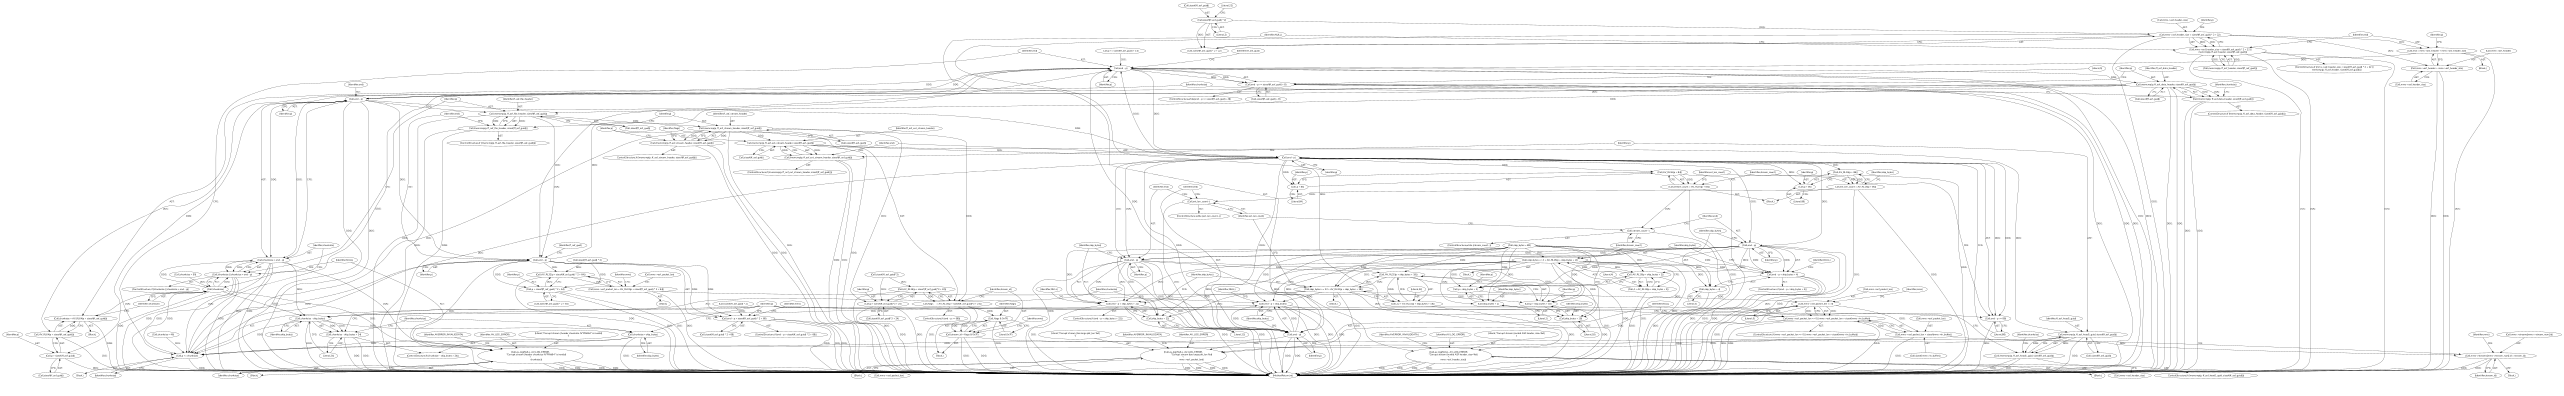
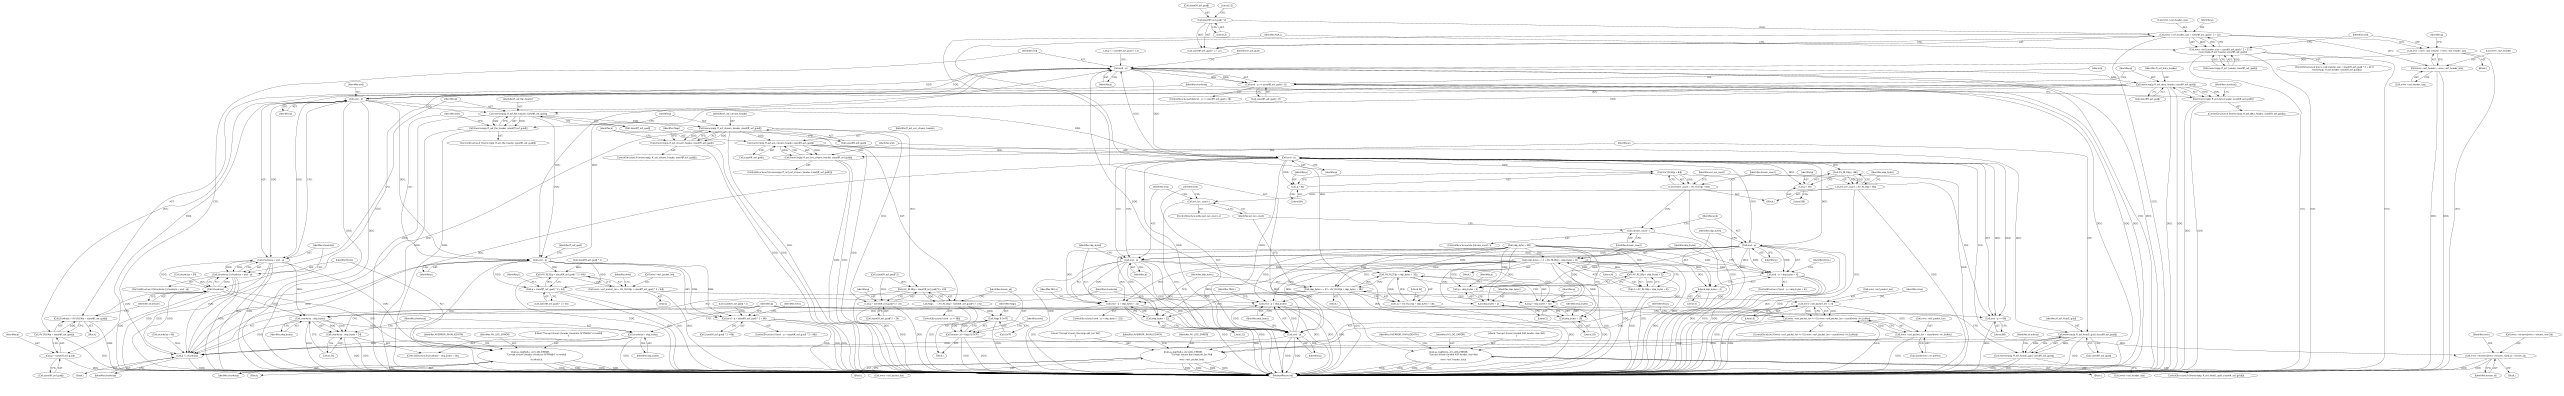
edge "(Call,memcmp(p, ff_asf_stream_header, sizeof(ff_asf_guid)))" -> "(Call,flags     = AV_RL16(p + sizeof(ff_asf_guid)*3 + 24))": now "(Call,memcmp(p, ff_asf_stream_header, sizeof(ff_asf_guid)))" -> "(Call,AV_RL16(p + sizeof(ff_asf_guid)*3 + 24))"
edge "(Call,skip_bytes += 4 + AV_RL16(p + skip_bytes + 2))" -> "(Call,AV_RL32(p + skip_bytes + 18))": added, label "DDG:"
node "(Call,skip_bytes + 4)": label "(Call,skip_bytes + 4)" -> "(Literal,skip_bytes + 4)"
node "(Literal,0x7F)": label "(Literal,0x7F)" -> "(Call,0x7F)"
edge "(Call,mms->asf_packet_len > sizeof(mms->in_buffer))" -> "(Call,mms->streams[mms->stream_num].id = stream_id)": now "(Call,mms->asf_packet_len > sizeof(mms->in_buffer))" -> "(Call,sizeof(mms->in_buffer))"
